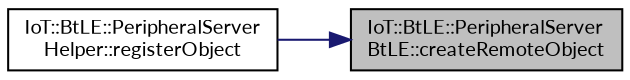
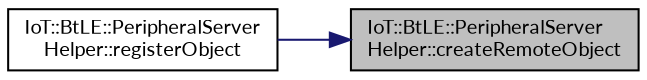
node "IoT::BtLE::PeripheralServer BtLE::createRemoteObject": label "IoT::BtLE::PeripheralServer BtLE::createRemoteObject" -> "IoT::BtLE::PeripheralServer Helper::createRemoteObject"
